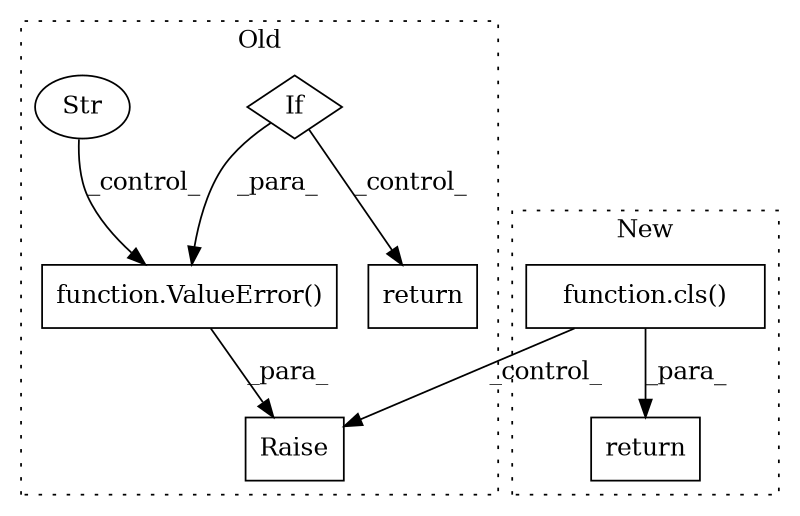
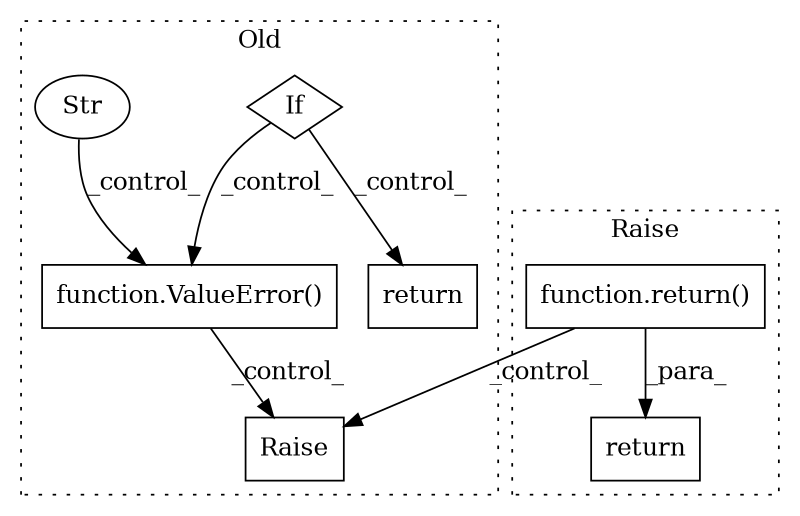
edge "If" -> "function.ValueError()": label "_para_" -> "_control_"
cluster "New": label "New" -> "Raise"
node "function.cls()": label "function.cls()" -> "function.return()"
edge "function.ValueError()" -> "Raise": label "_para_" -> "_control_"
